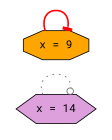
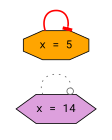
node "x = 9": label "x = 9" -> "x = 5"
